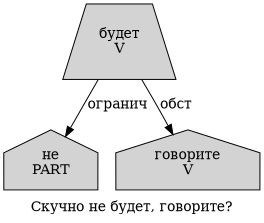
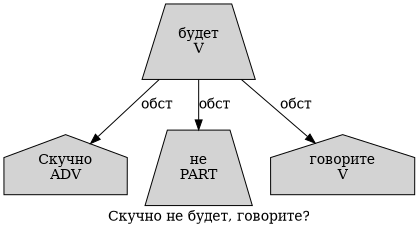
edge "будет V" -> "не PART": label "огранич" -> "обст"
node "не PART": shape house -> trapezium
node "Скучно ADV": added
